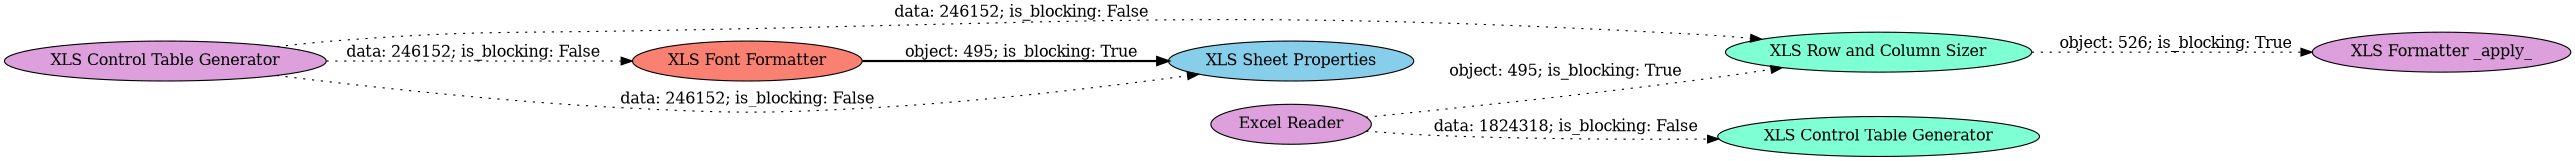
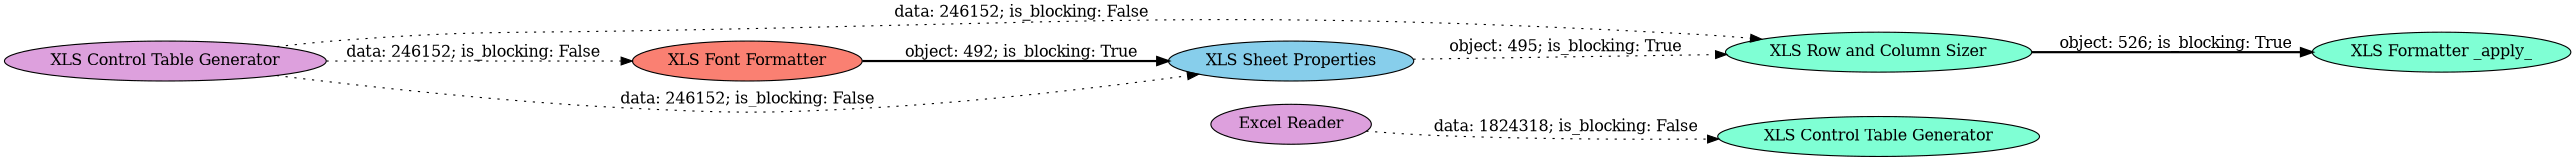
edge "XLS Row and Column Sizer" -> "XLS Formatter _apply_": style dotted -> bold
node "XLS Formatter _apply_": fillcolor plum -> aquamarine
edge "XLS Font Formatter" -> "XLS Sheet Properties": label "object: 495; is_blocking: True" -> "object: 492; is_blocking: True"
edge "Excel Reader" -> "XLS Row and Column Sizer": now "XLS Sheet Properties" -> "XLS Row and Column Sizer"
